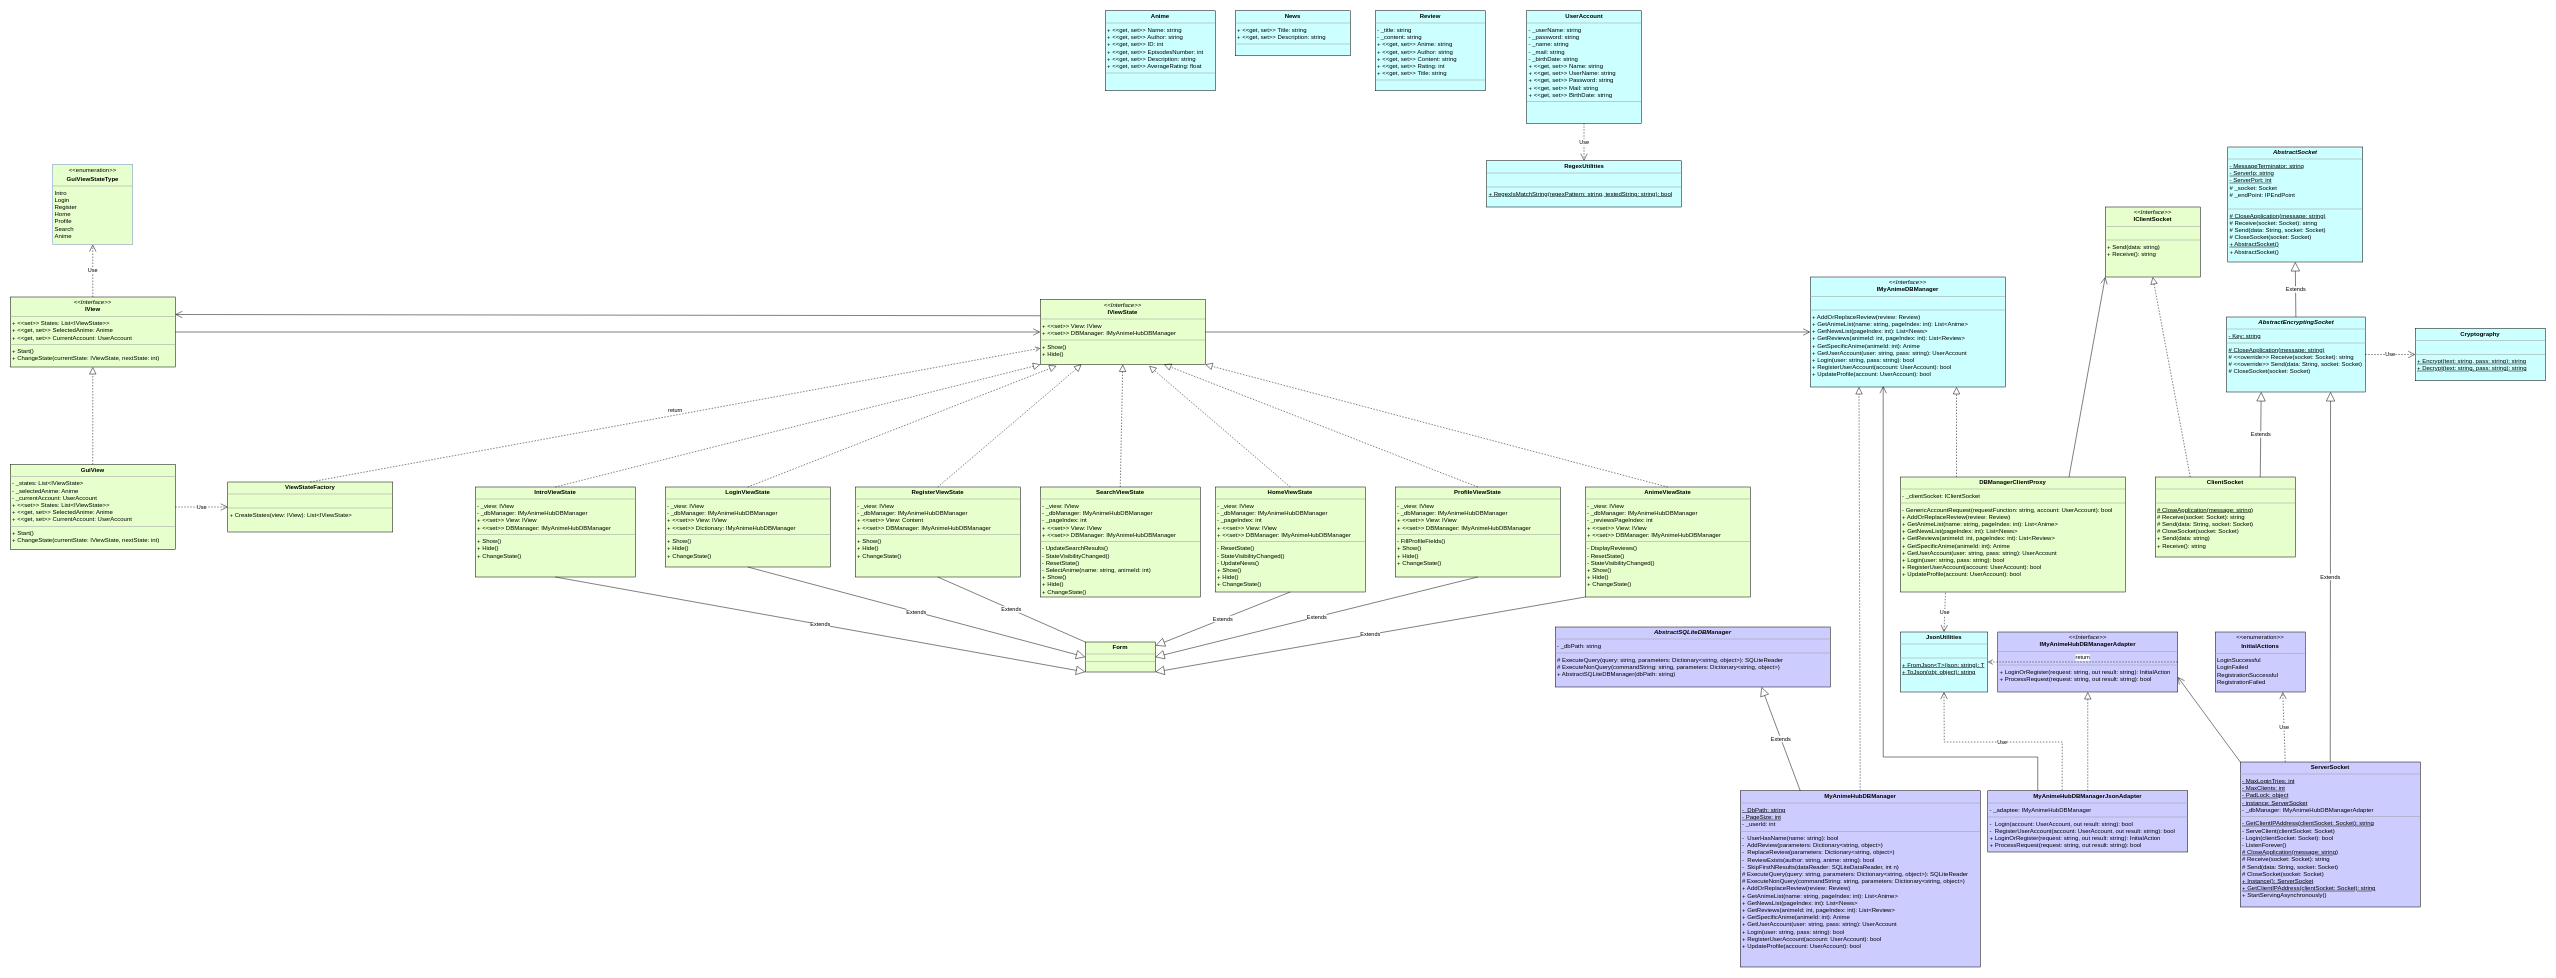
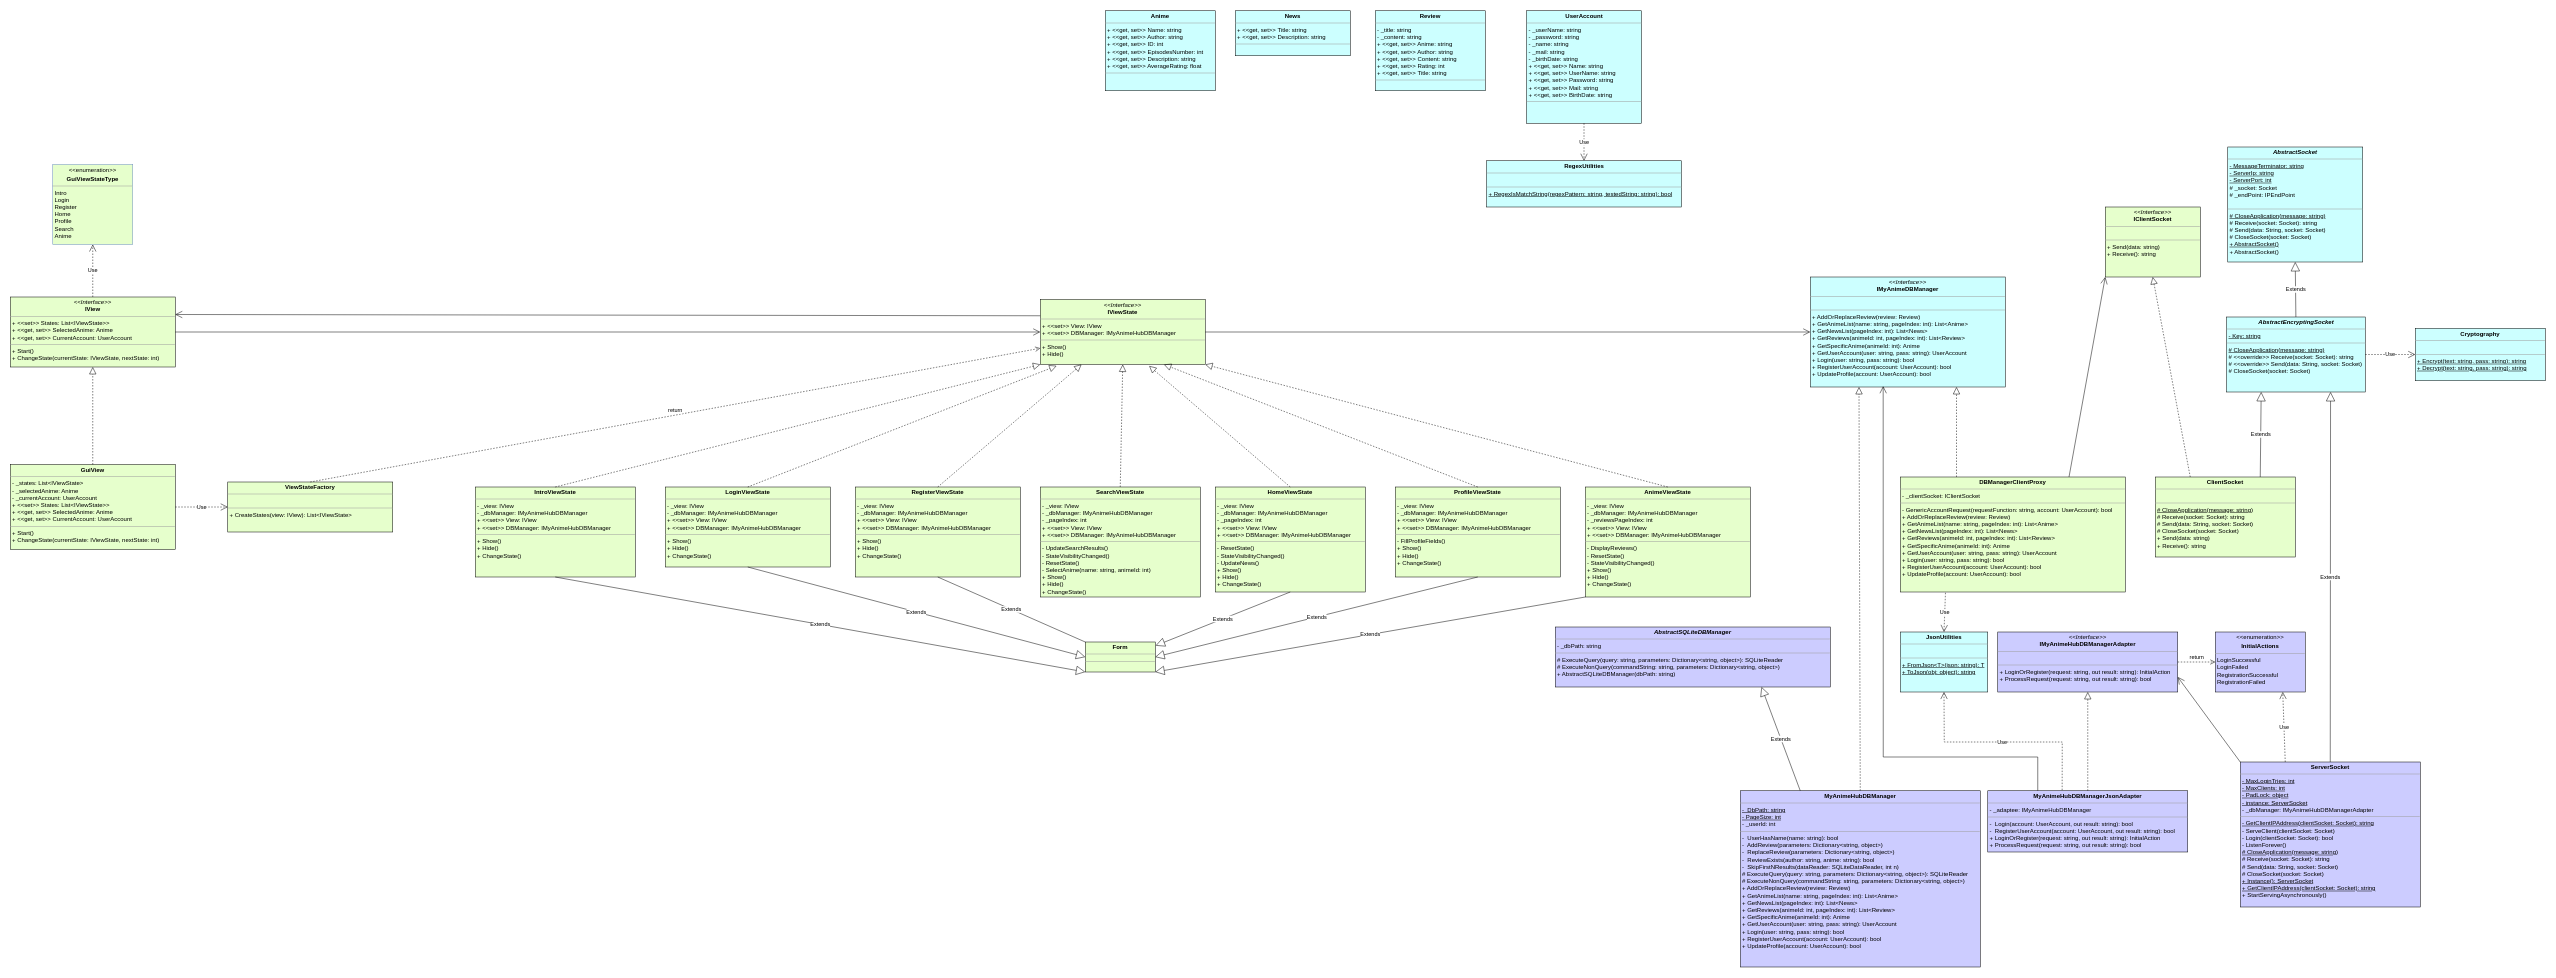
node "LoginViewState - _view: IView - _dbManager: IMyAnimeHubDBManager + <<set>> View: IView + <<set>> Dictionary: IMyAnimeHubDBManager + Show() + Hide() + ChangeState()": label "LoginViewState - _view: IView - _dbManager: IMyAnimeHubDBManager + <<set>> View: IView + <<set>> Dictionary: IMyAnimeHubDBManager + Show() + Hide() + ChangeState()" -> "LoginViewState - _view: IView - _dbManager: IMyAnimeHubDBManager + <<set>> View: IView + <<set>> DBManager: IMyAnimeHubDBManager + Show() + Hide() + ChangeState()"
node "RegisterViewState - _view: IView - _dbManager: IMyAnimeHubDBManager + <<set>> View: Content + <<set>> DBManager: IMyAnimeHubDBManager + Show() + Hide() + ChangeState()": label "RegisterViewState - _view: IView - _dbManager: IMyAnimeHubDBManager + <<set>> View: Content + <<set>> DBManager: IMyAnimeHubDBManager + Show() + Hide() + ChangeState()" -> "RegisterViewState - _view: IView - _dbManager: IMyAnimeHubDBManager + <<set>> View: IView + <<set>> DBManager: IMyAnimeHubDBManager + Show() + Hide() + ChangeState()"
edge "<<Interface>> IMyAnimeHubDBManagerAdapter + LoginOrRegister(request: string, out result: string): InitialAction + ProcessRequest(request: string, out result: string): bool" -> "JsonUtilities + FromJson<T>(json: string): T + ToJson(obj: object): string": now "<<Interface>> IMyAnimeHubDBManagerAdapter + LoginOrRegister(request: string, out result: string): InitialAction + ProcessRequest(request: string, out result: string): bool" -> "<<enumeration>> InitialActions LoginSuccessful LoginFailed RegistrationSuccessful RegistrationFailed"
